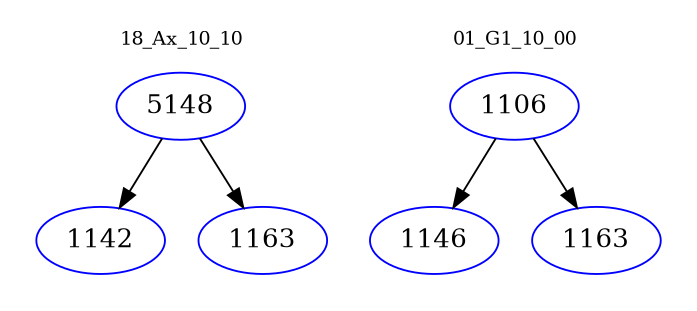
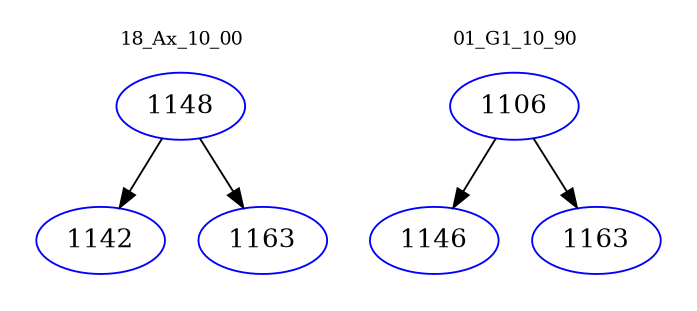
cluster "18_Ax_10_10": label "18_Ax_10_10" -> "18_Ax_10_00"
cluster "01_G1_10_00": label "01_G1_10_00" -> "01_G1_10_90"
node "5148": label "5148" -> "1148"
